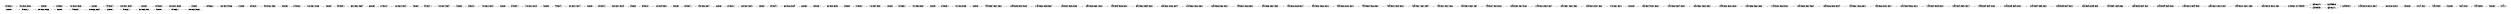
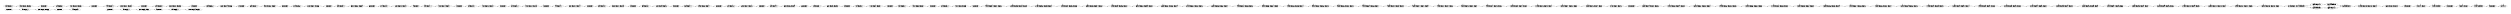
node "5_mv temp_26, temp_29": removed
